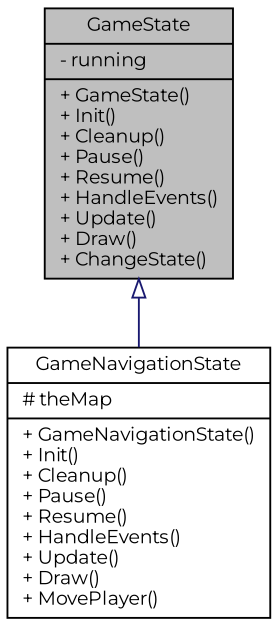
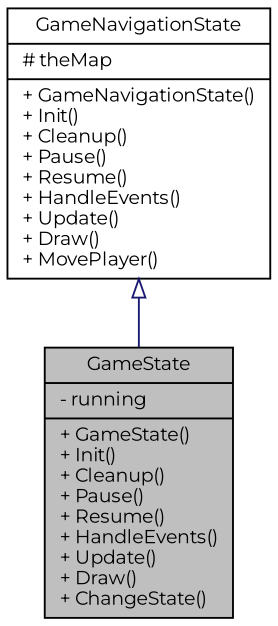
edge "GameNavigationState" -> "GameState": reversed
